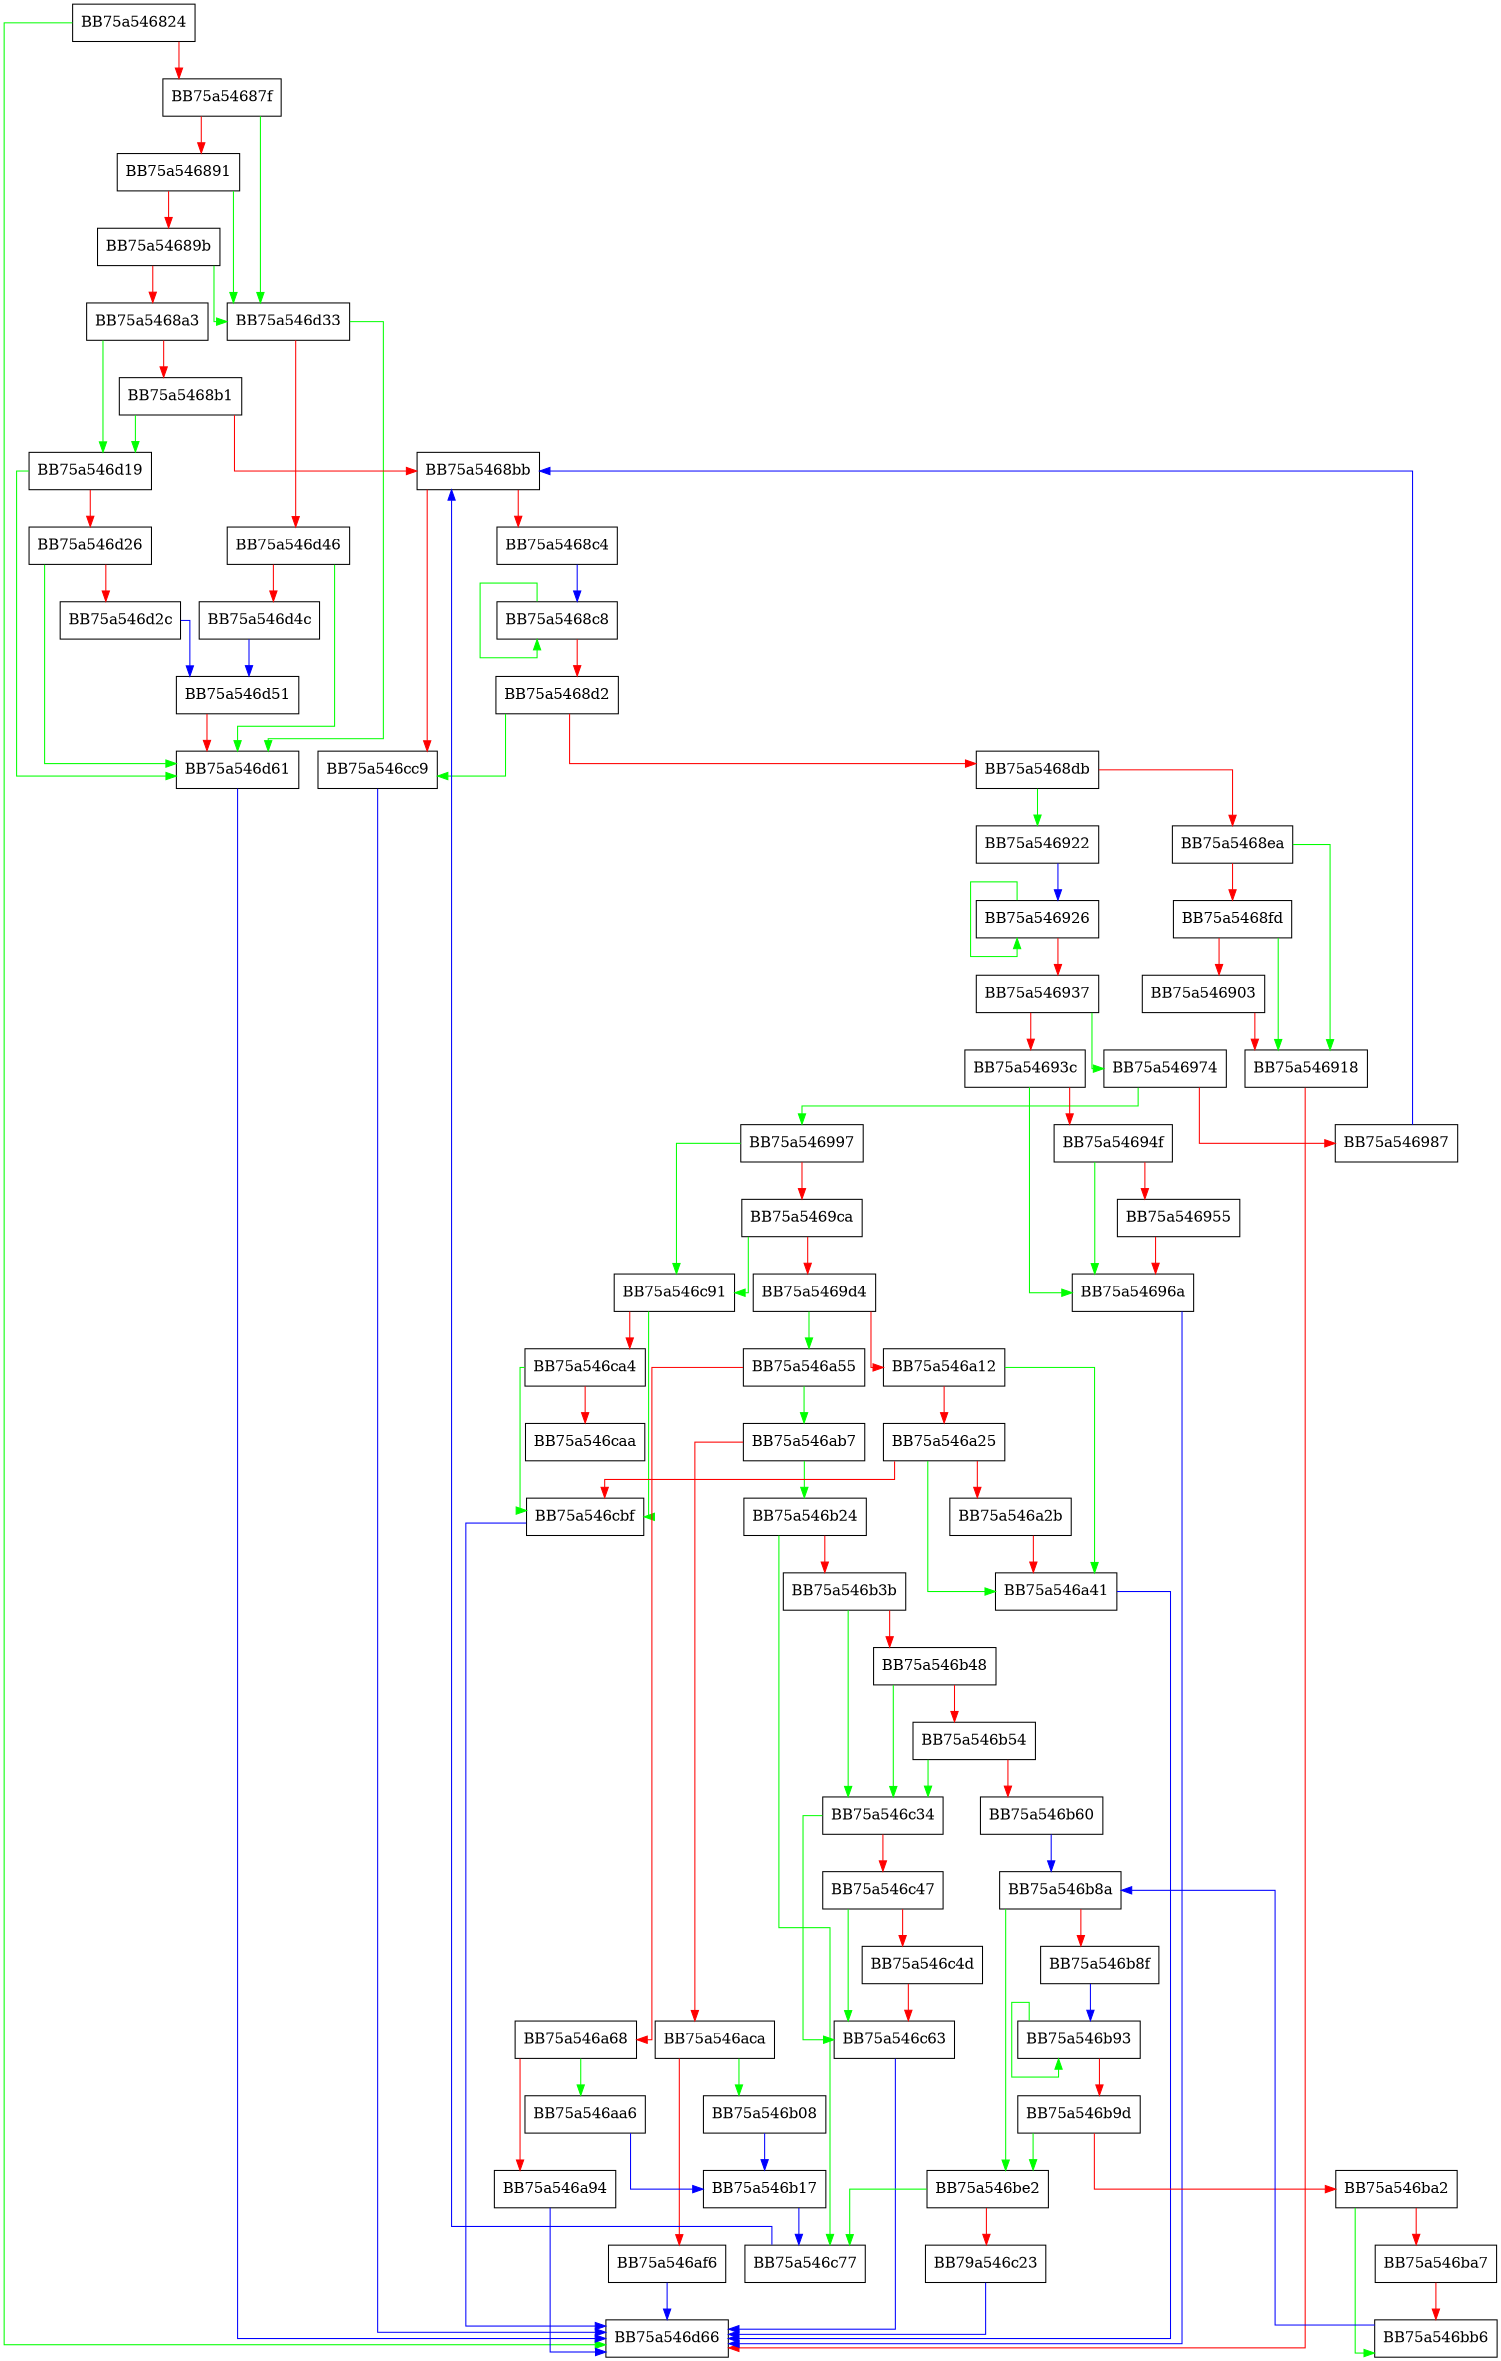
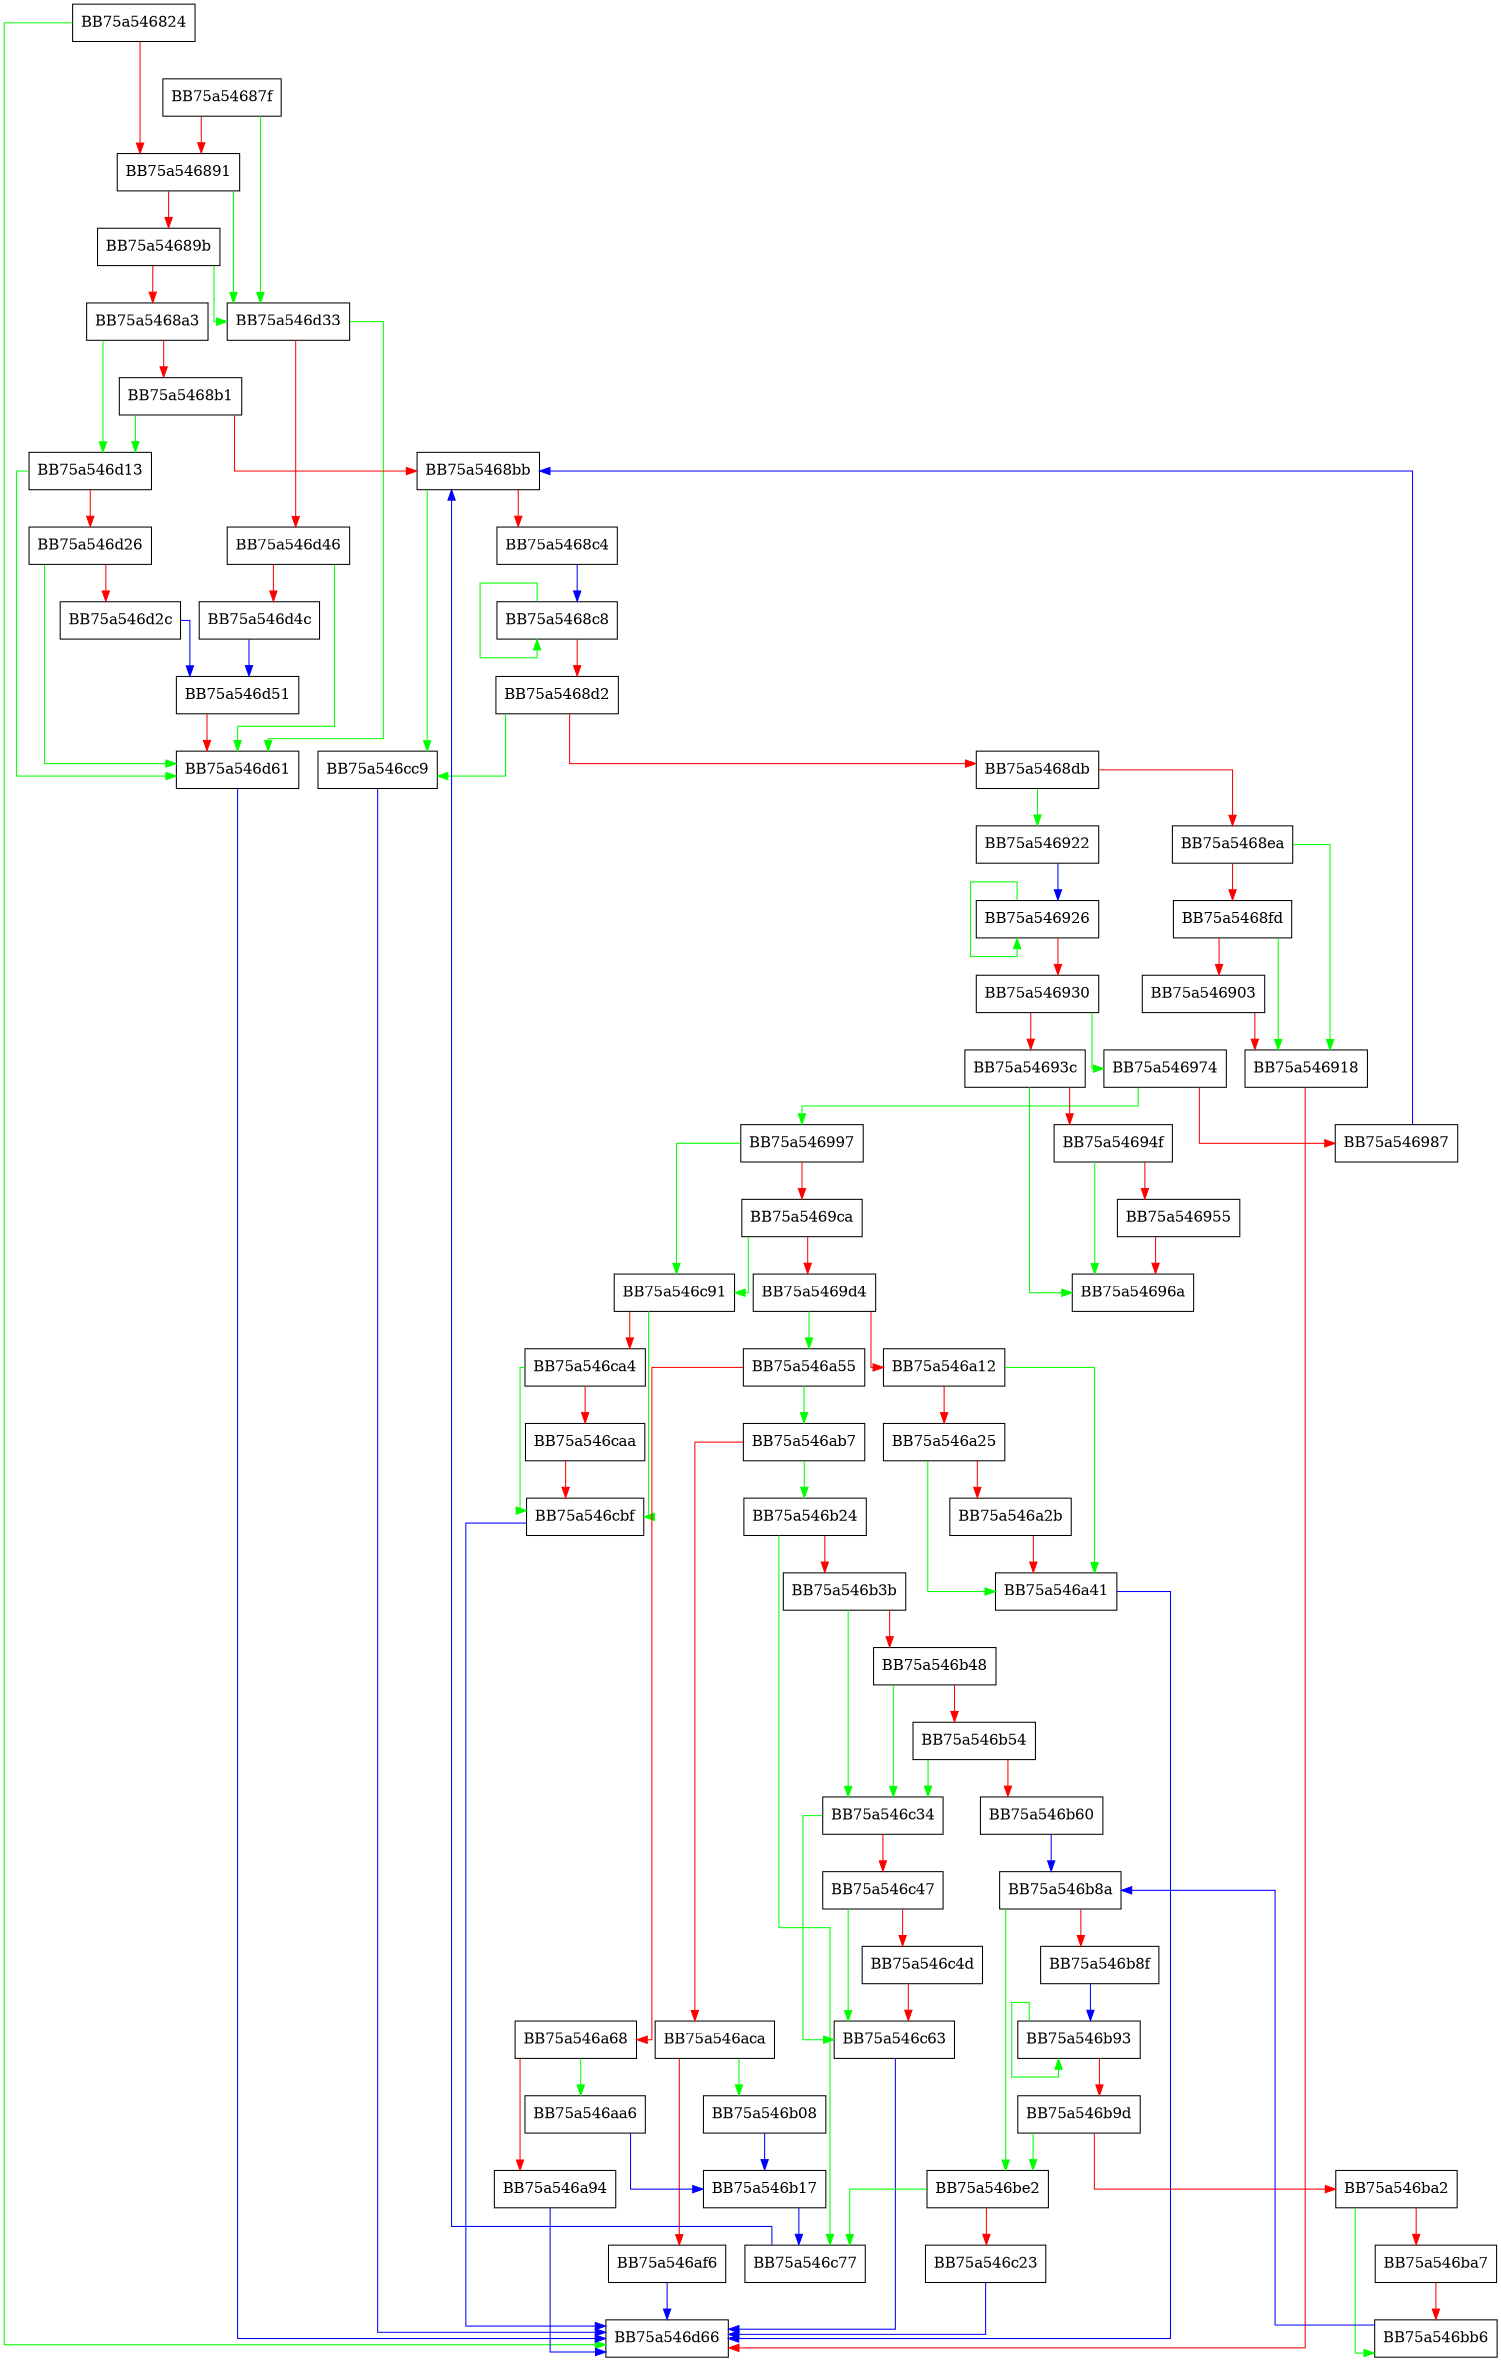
edge "BB75a546824" -> "BB75a54687f": now "BB75a546824" -> "BB75a546891"
node "BB75a546d19": label "BB75a546d19" -> "BB75a546d13"
edge "BB75a5468bb" -> "BB75a546cc9": color red -> green
node "BB75a546937": label "BB75a546937" -> "BB75a546930"
edge "BB75a546a25" -> "BB75a546cbf": now "BB75a546caa" -> "BB75a546cbf"
edge "BB75a54696a" -> "BB75a546d66": removed
node "BB79a546c23": label "BB79a546c23" -> "BB75a546c23"
